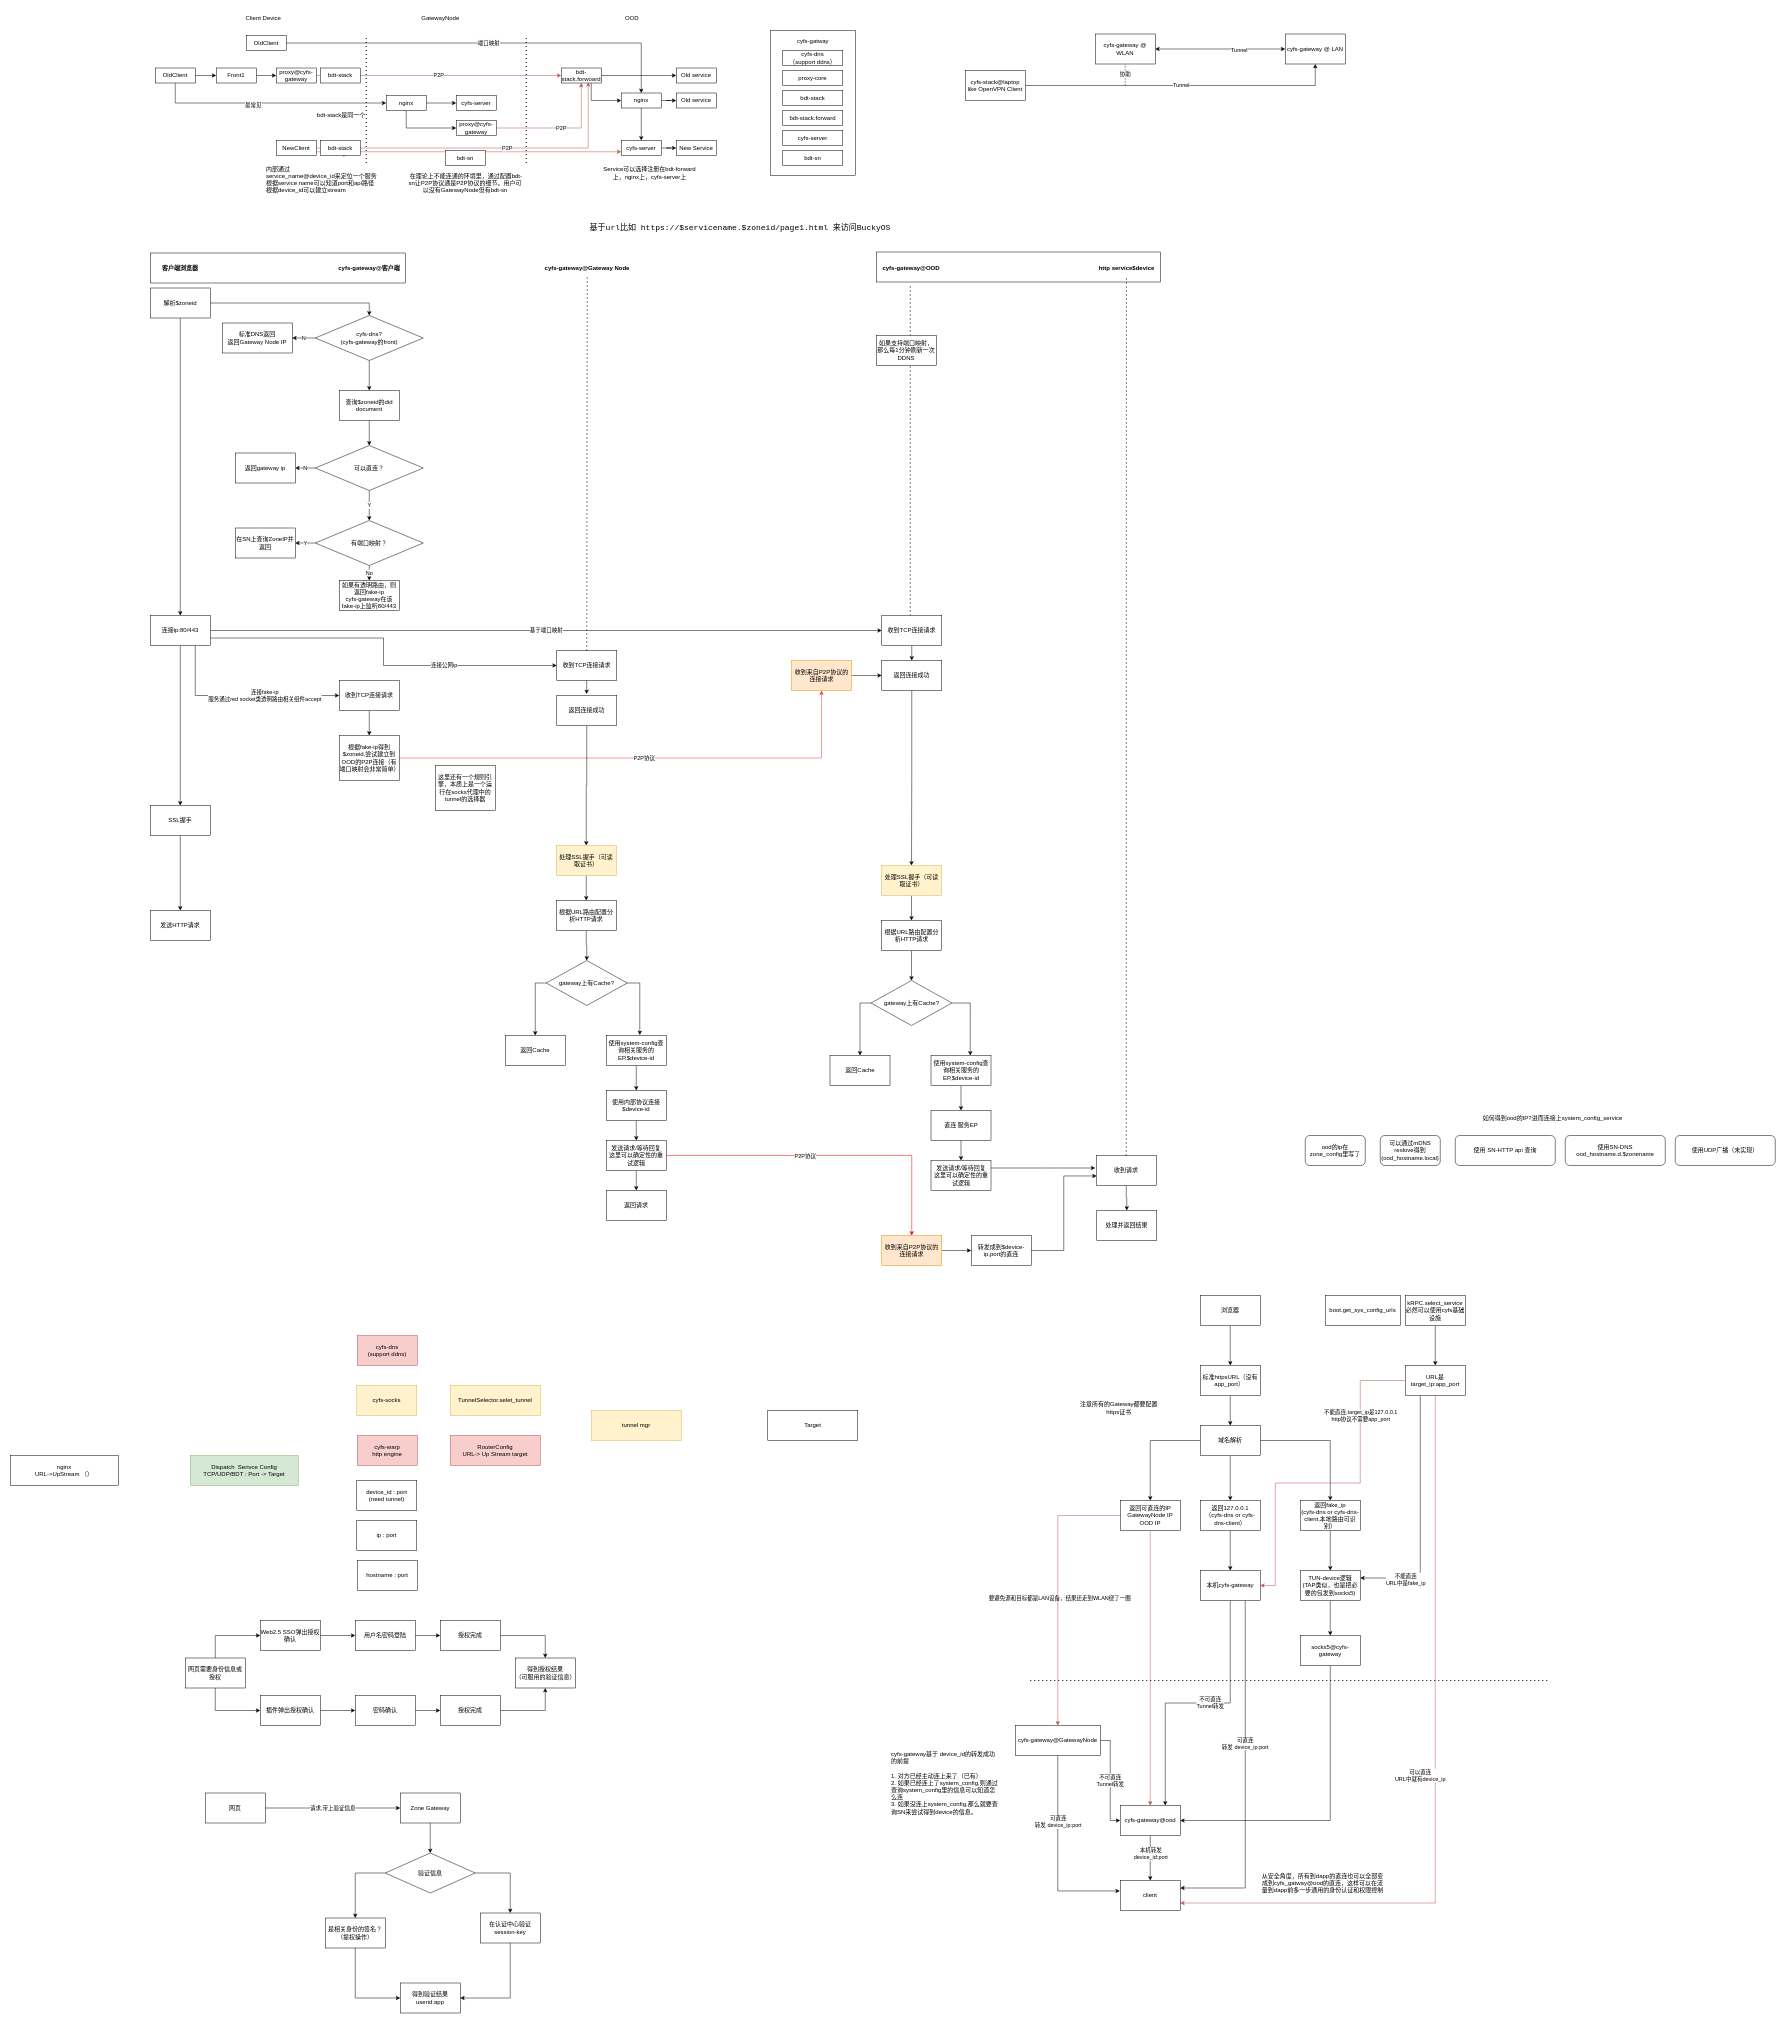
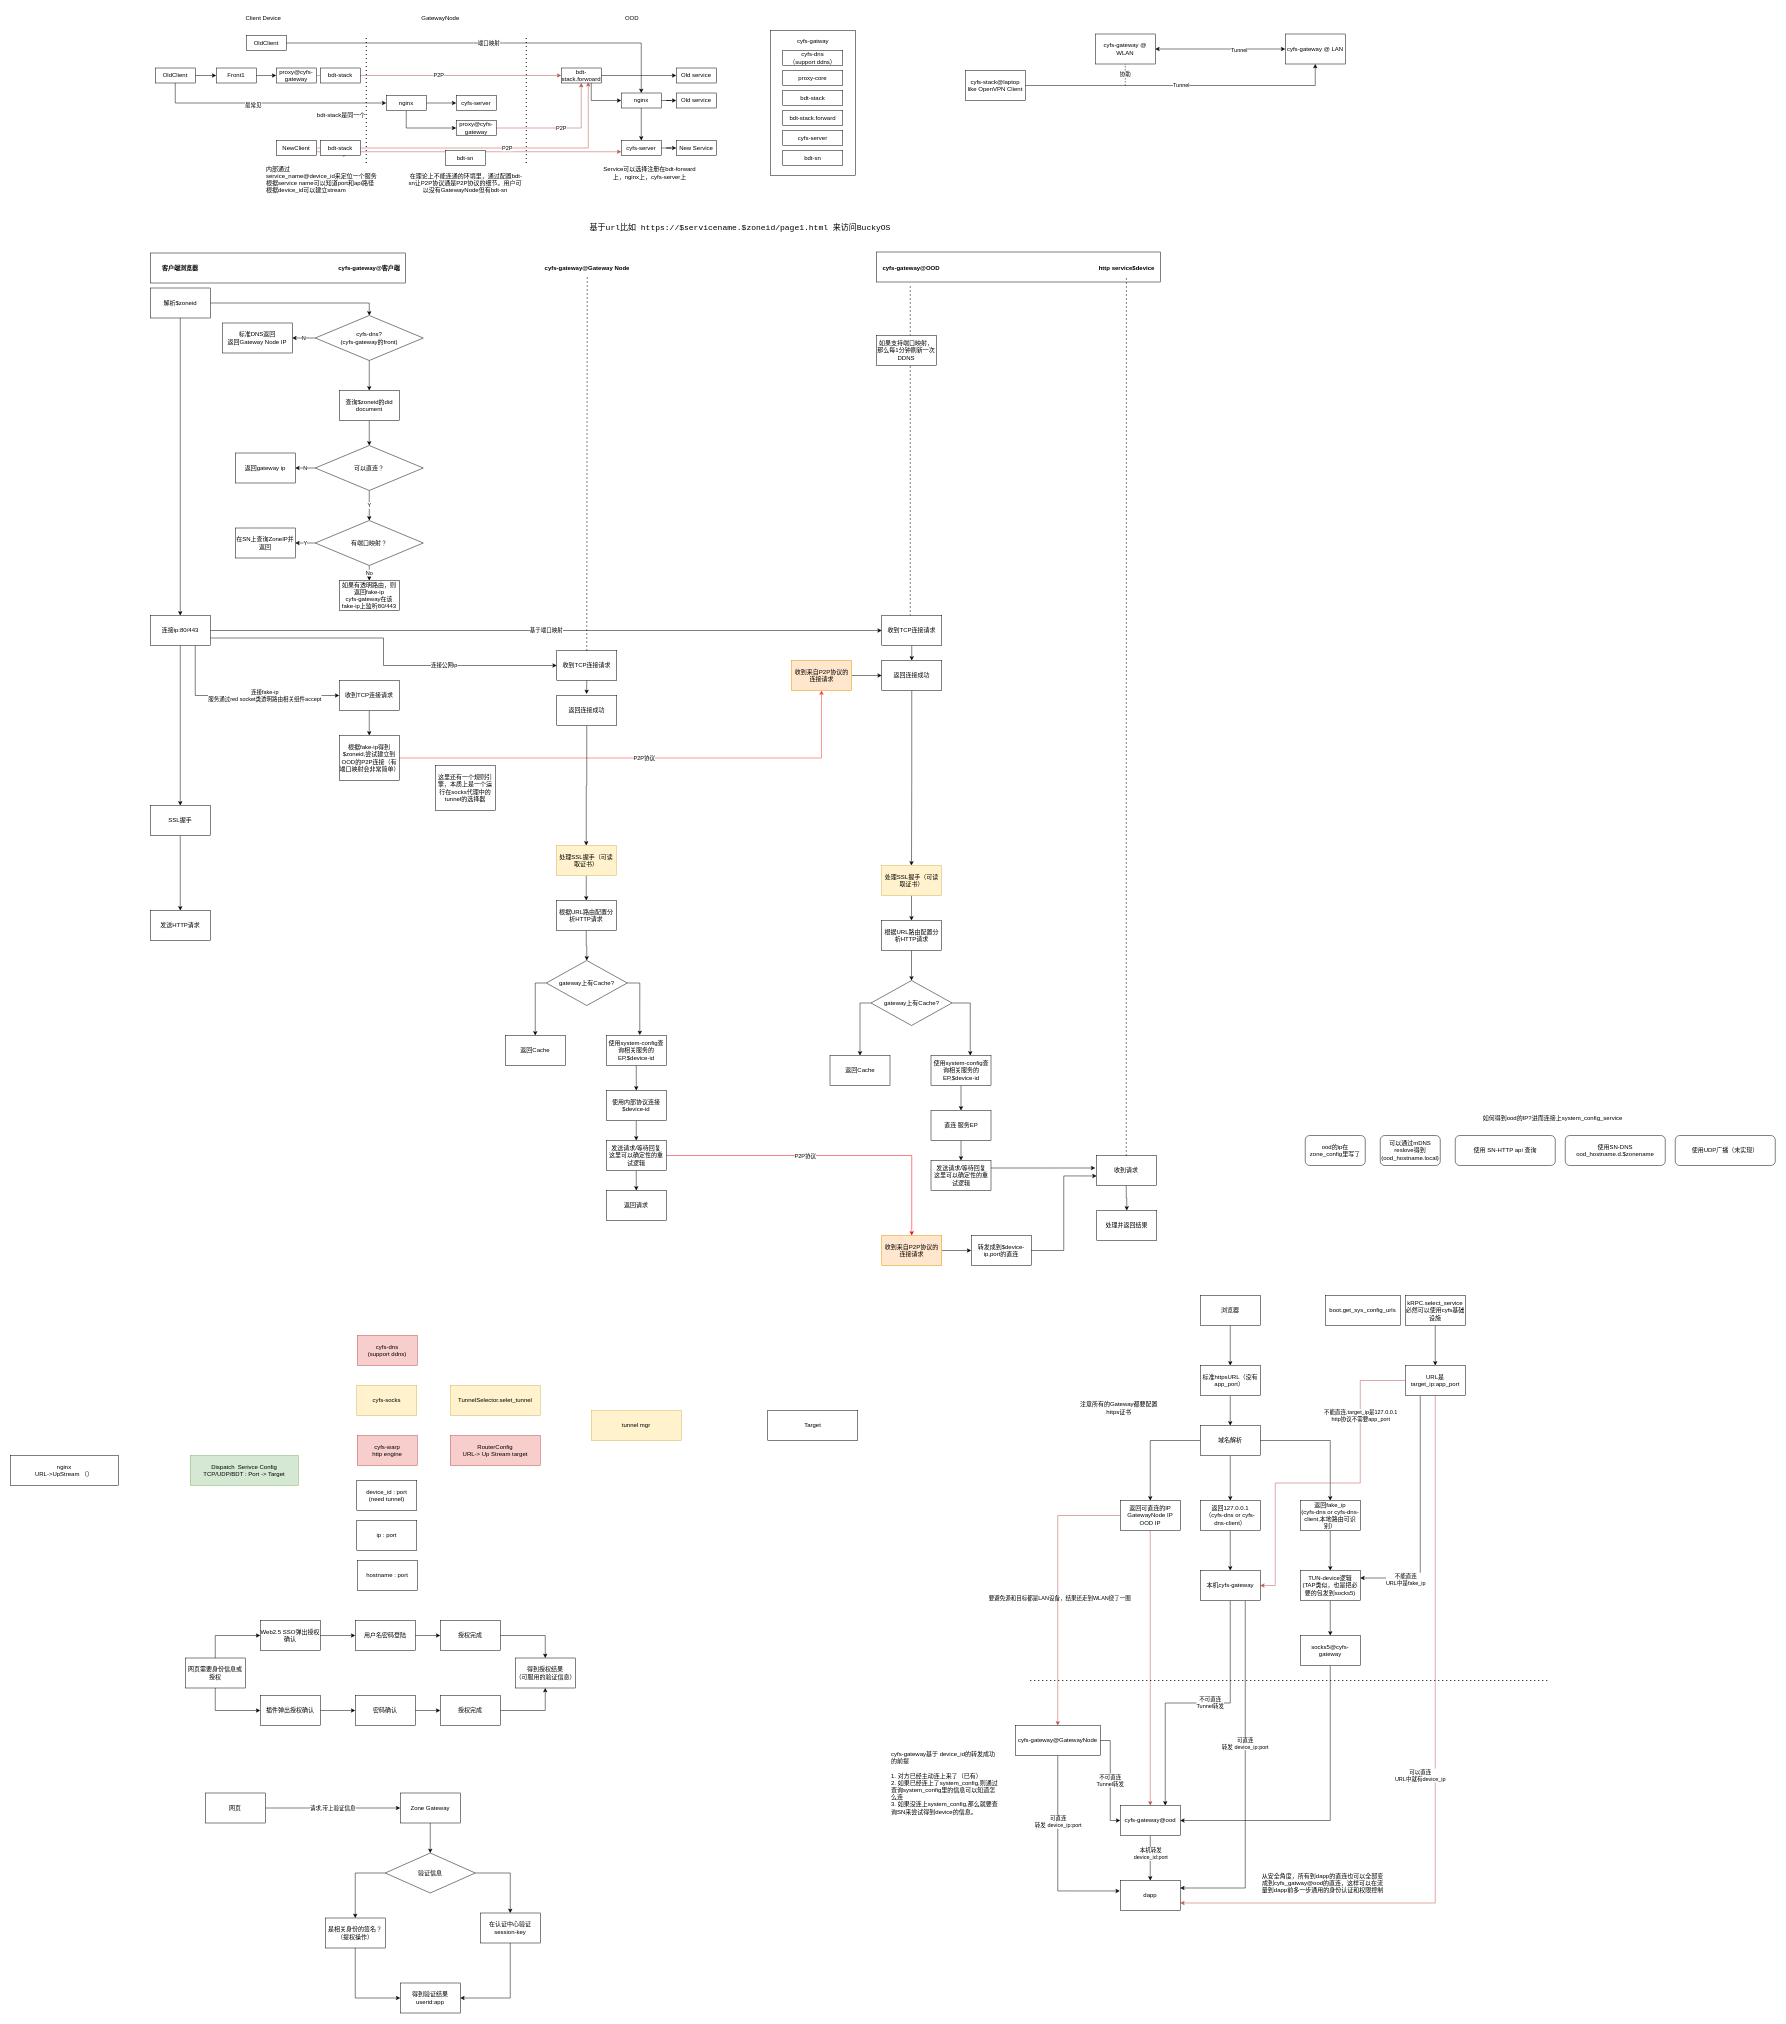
node "client": label "client" -> "dapp"
